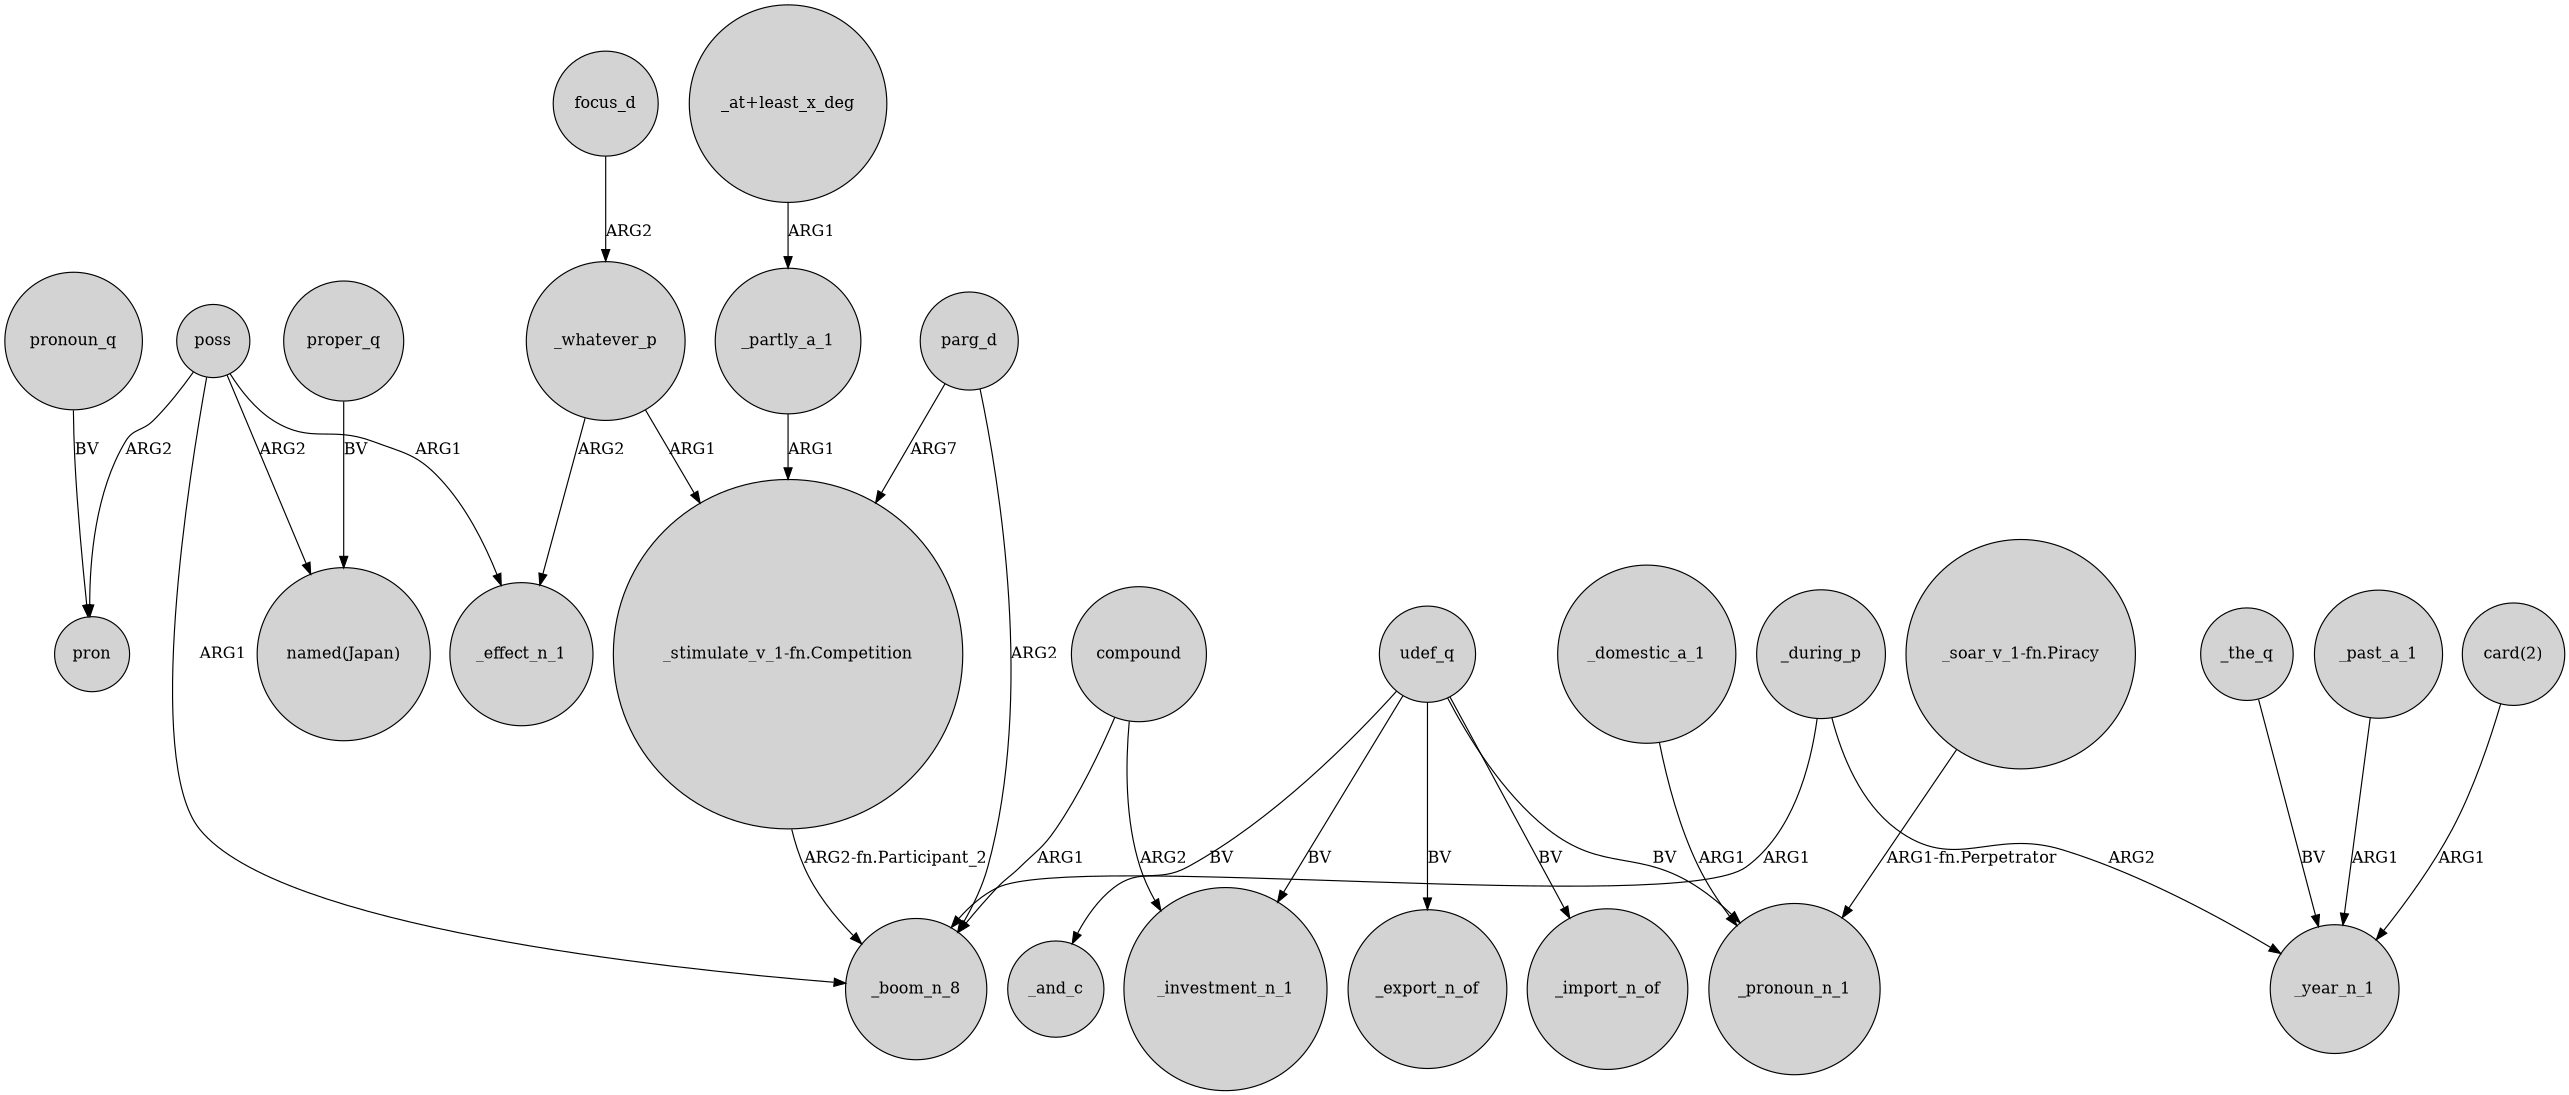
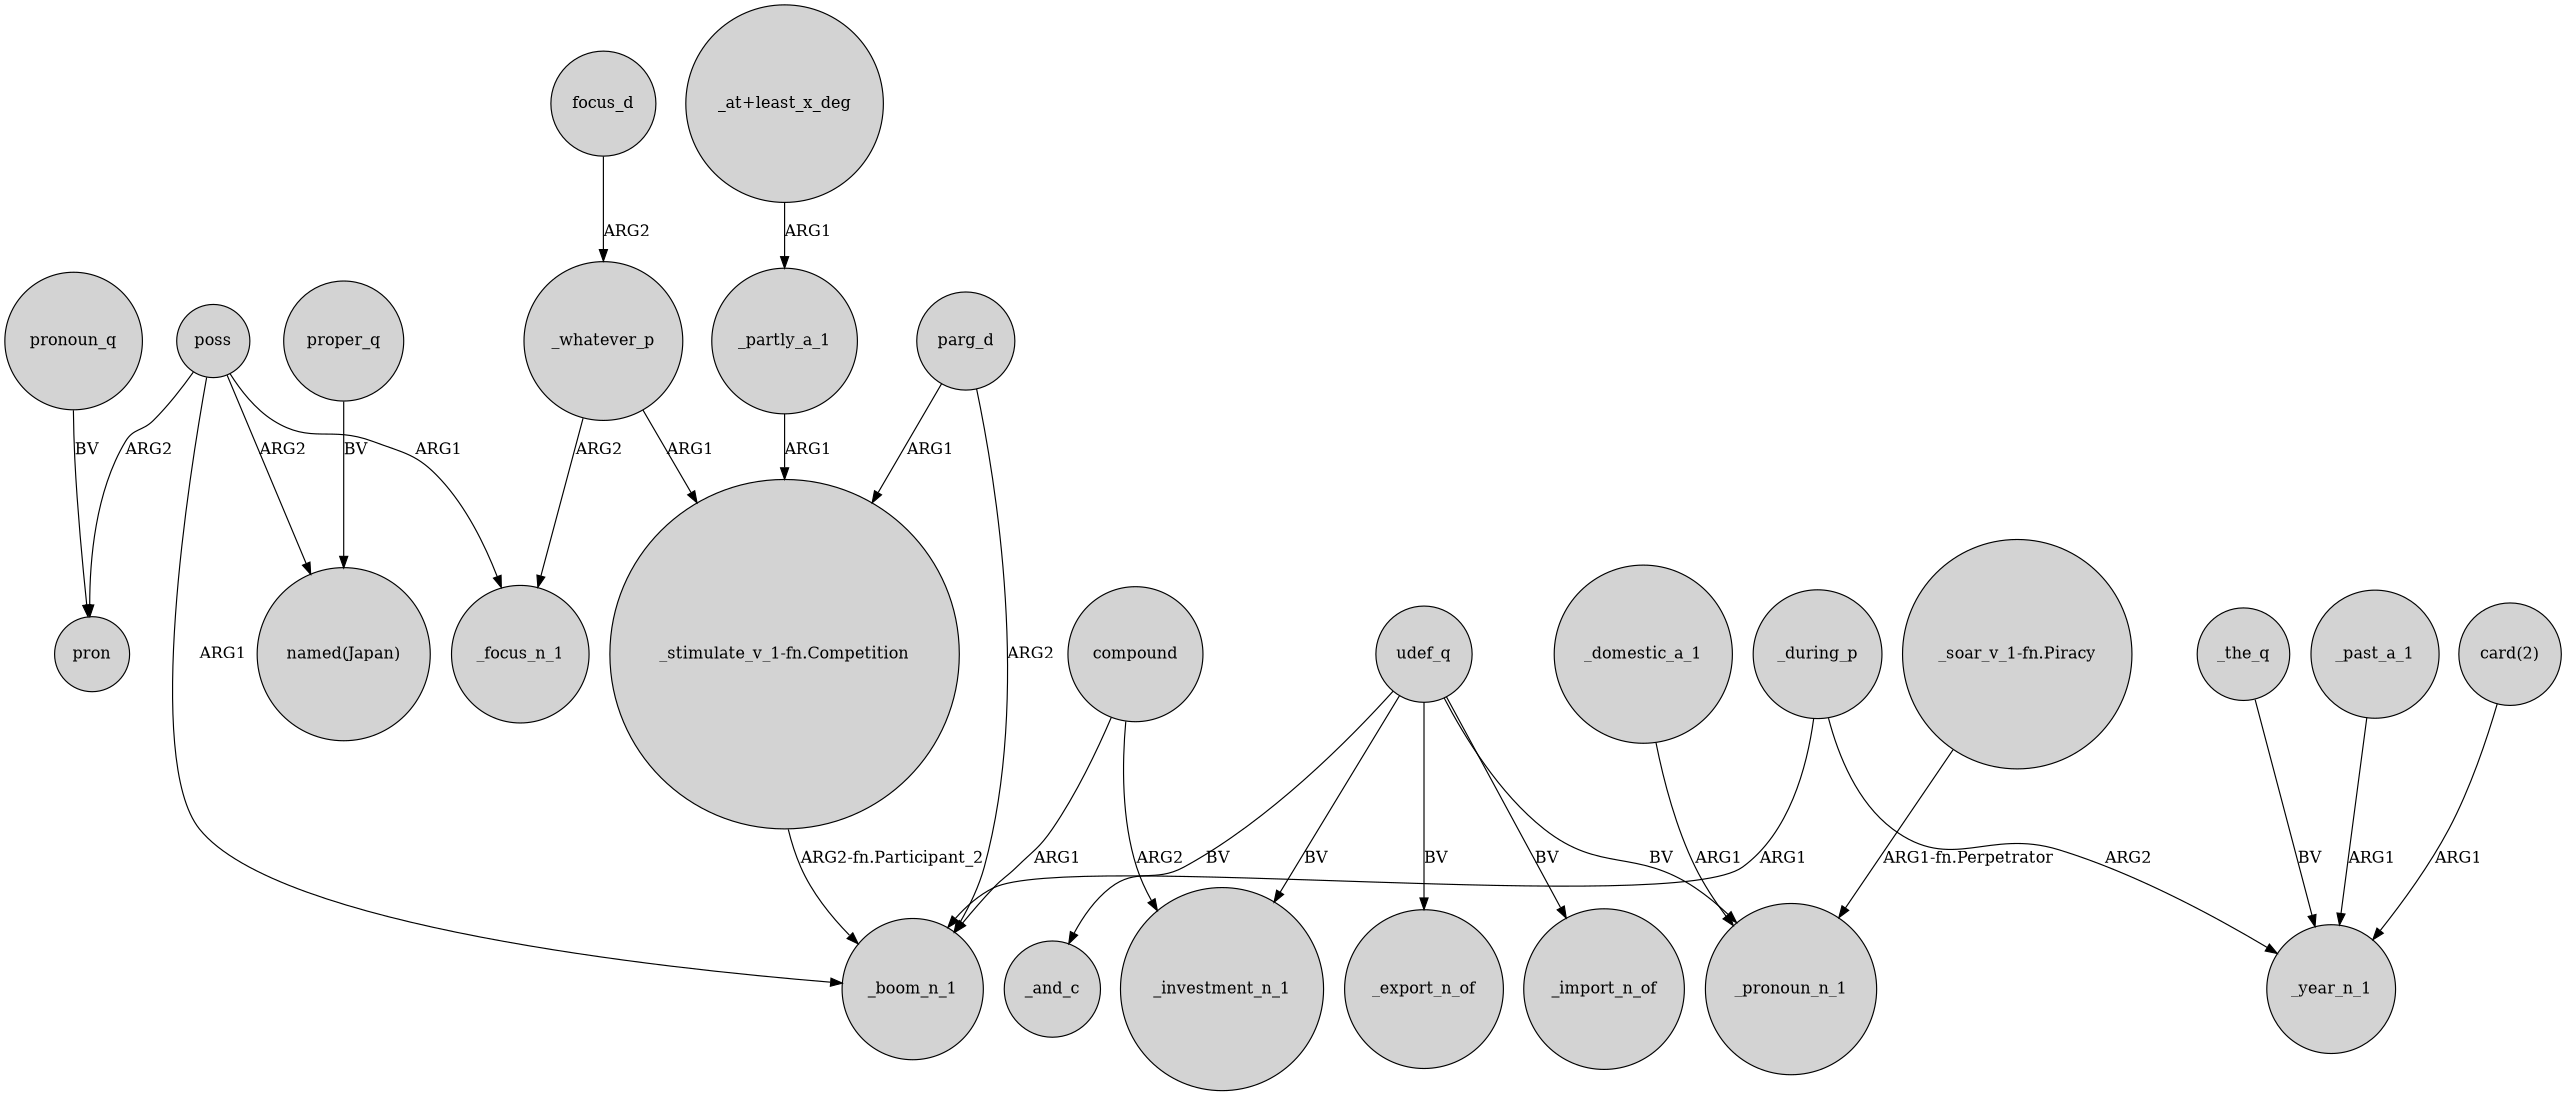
edge "parg_d" -> "_stimulate_v_1-fn.Competition": label "ARG7" -> "ARG1"
node "_effect_n_1": label "_effect_n_1" -> "_focus_n_1"
node "_boom_n_8": label "_boom_n_8" -> "_boom_n_1"
